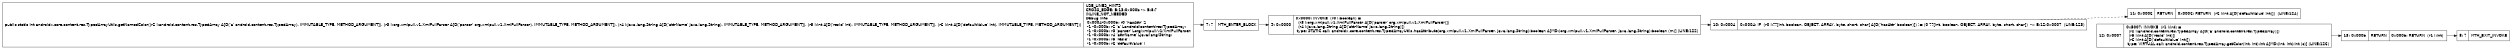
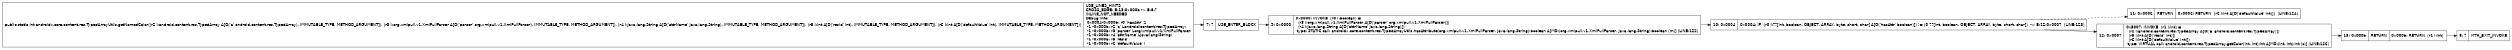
node "7: ?": text "MTH_ENTER_BLOCK" -> "USE_ENTER_BLOCK"
edge "10: 0x0004" -> "12: 0x0007": added
